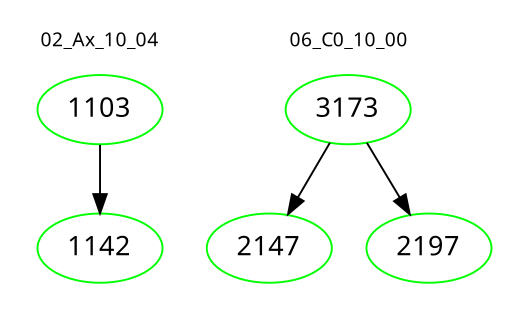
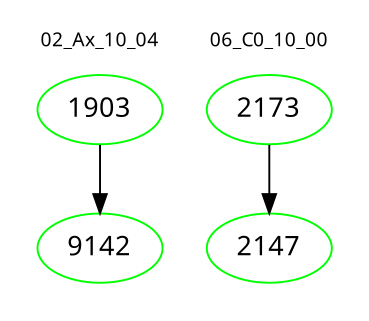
node "1103": label "1103" -> "1903"
node "3173": label "3173" -> "2173"
node "1142": label "1142" -> "9142"
node "2197": removed
